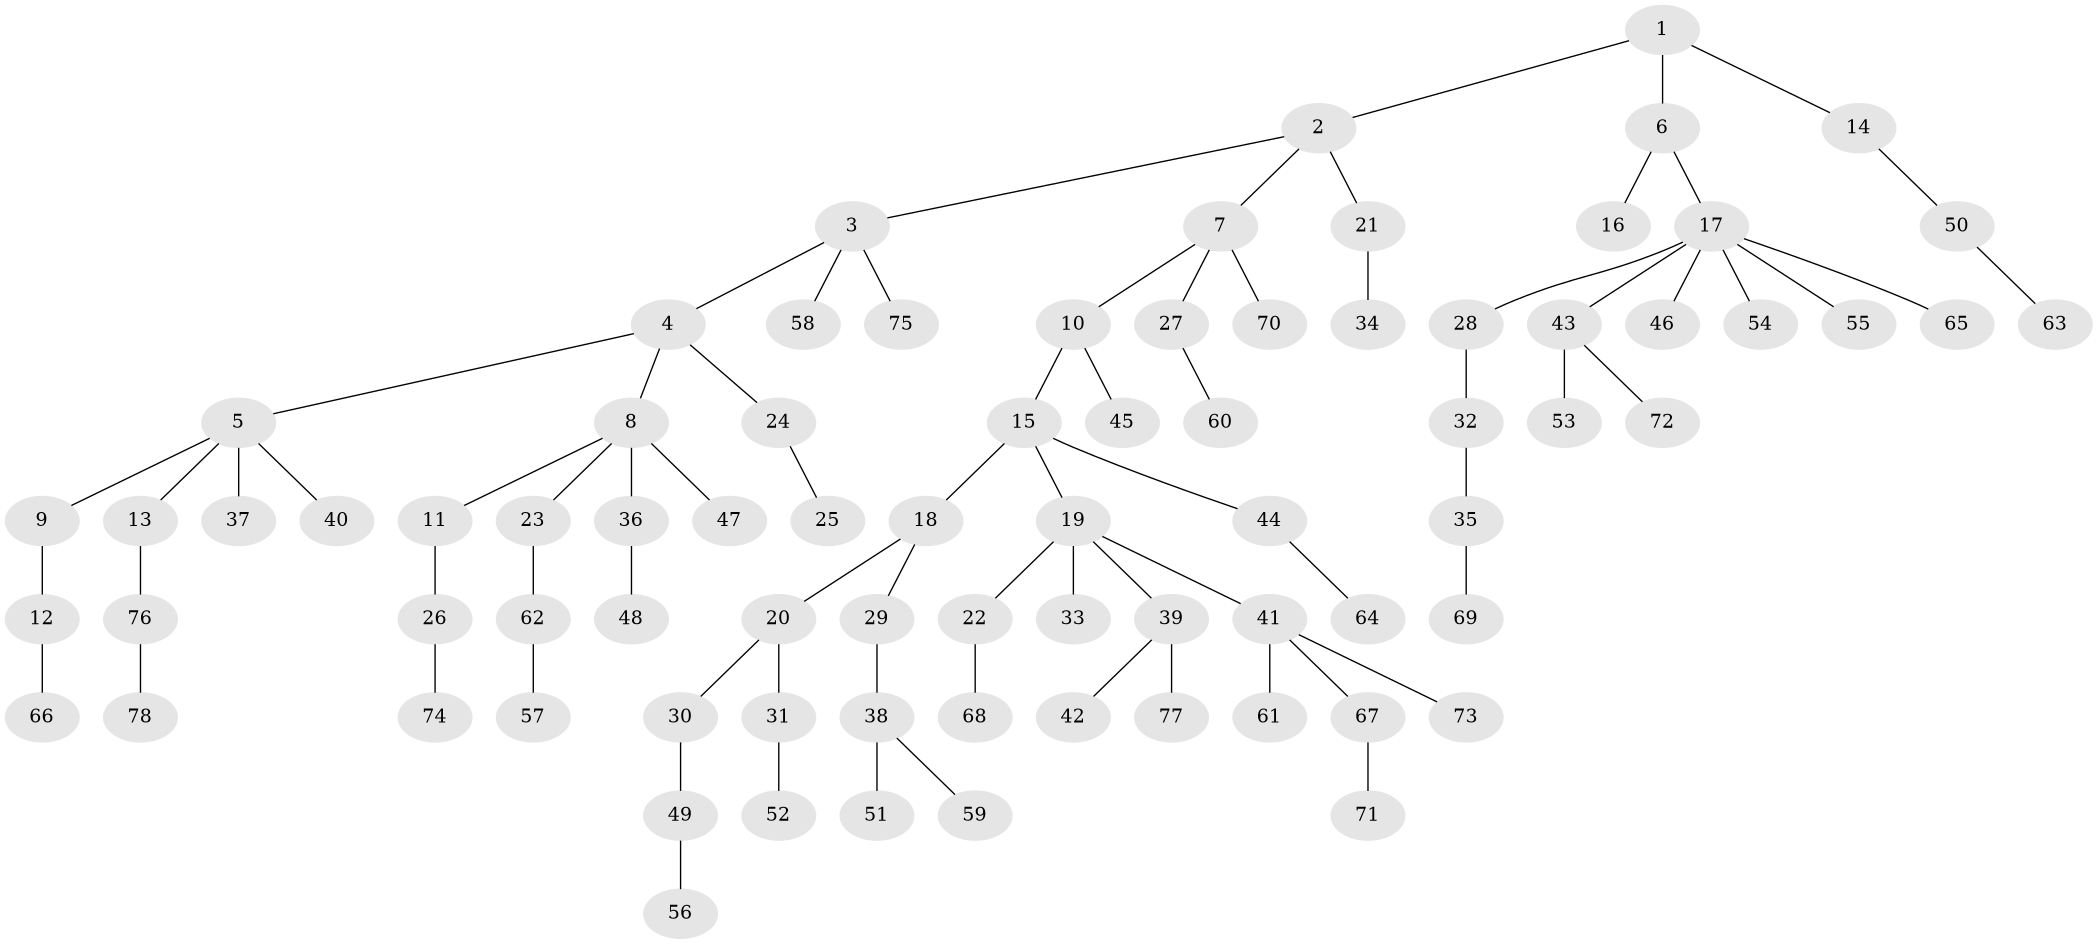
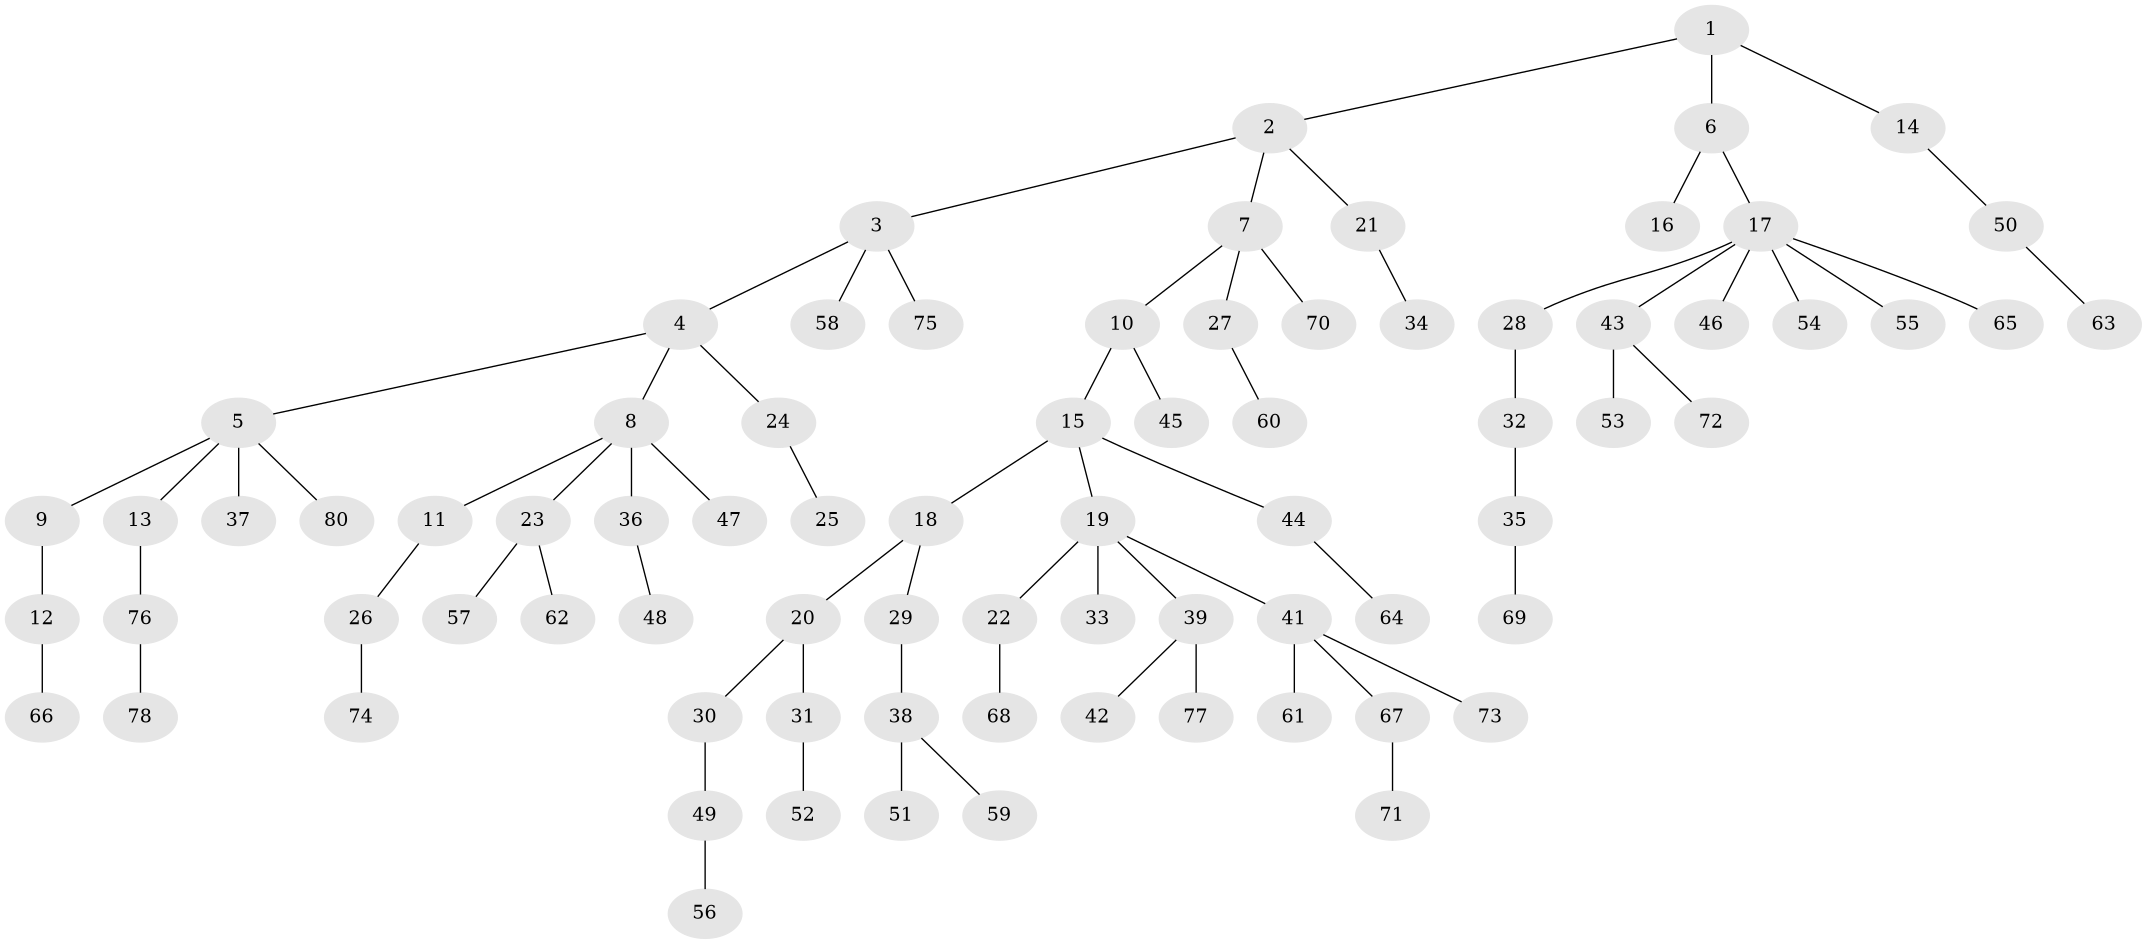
node "40": label "40" -> "80"
edge "62" -- "57": now "23" -- "57"
